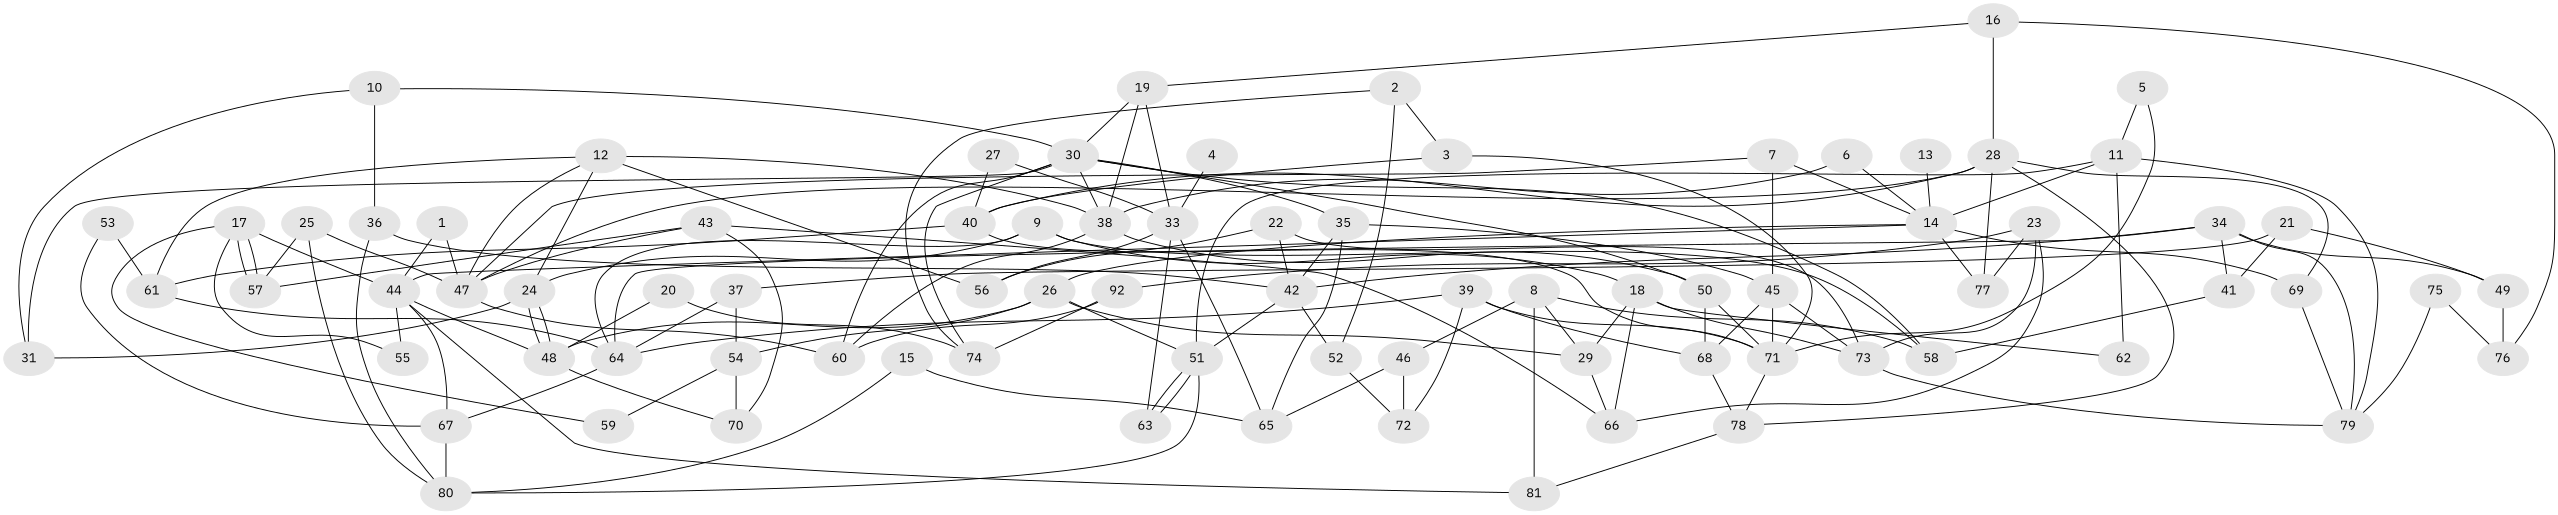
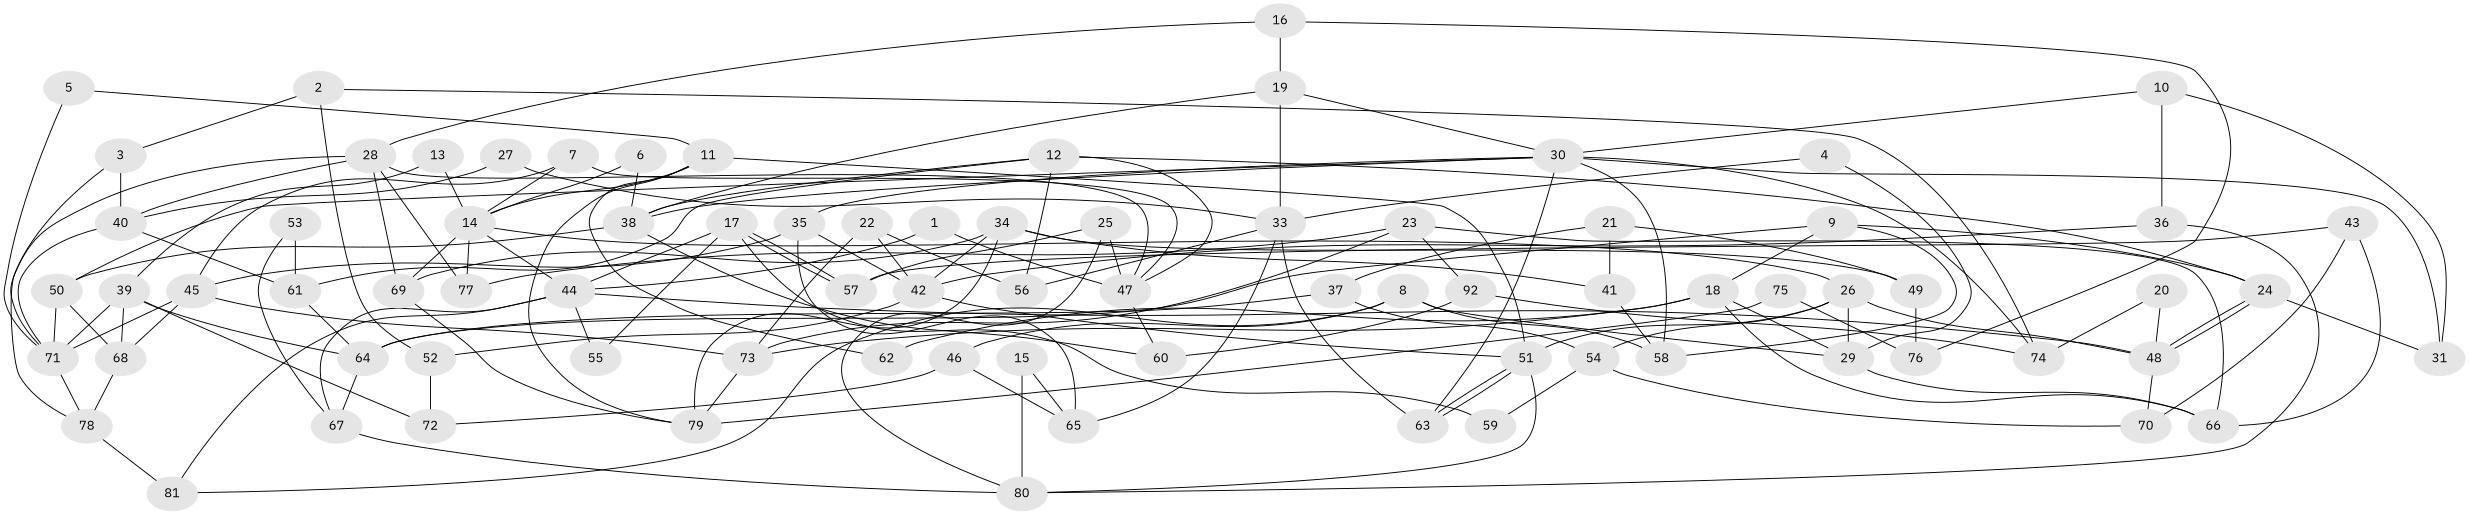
edge "13" -- "39": added
edge "30" -- "60": now "30" -- "63"
edge "34" -- "64": now "34" -- "69"
edge "4" -- "29": added
edge "43" -- "47": removed
